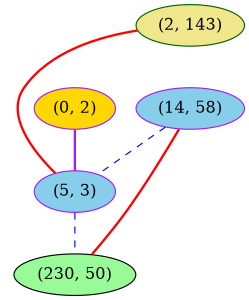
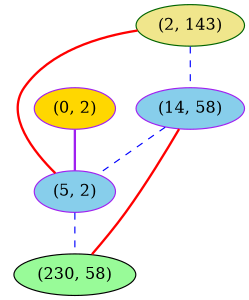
edge "(2, 143)" -- "(14, 58)": added
node "(5, 3)": label "(5, 3)" -> "(5, 2)"
node "(230, 50)": label "(230, 50)" -> "(230, 58)"
